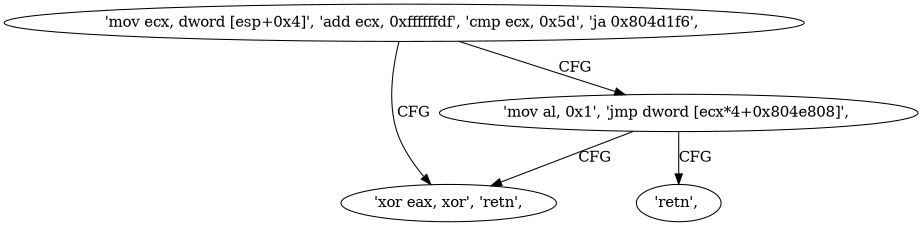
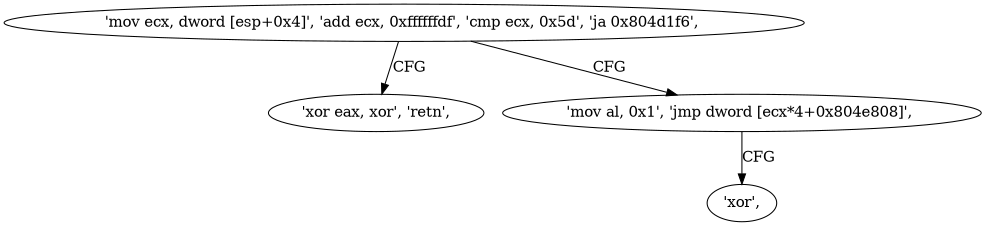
edge "'mov al, 0x1', 'jmp dword [ecx*4+0x804e808]'," -> "'xor eax, xor', 'retn',": removed, label "CFG"
node "'retn',": label "'retn'," -> "'xor',"
